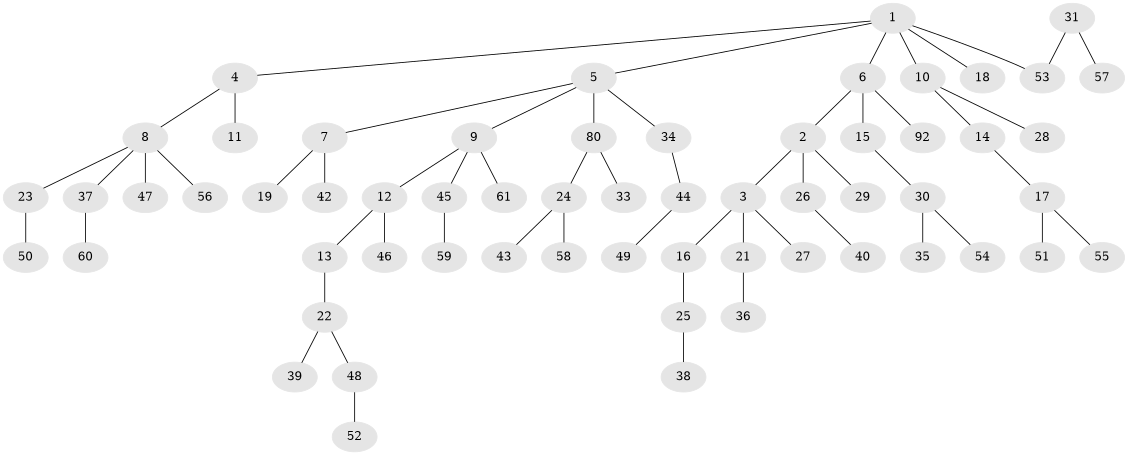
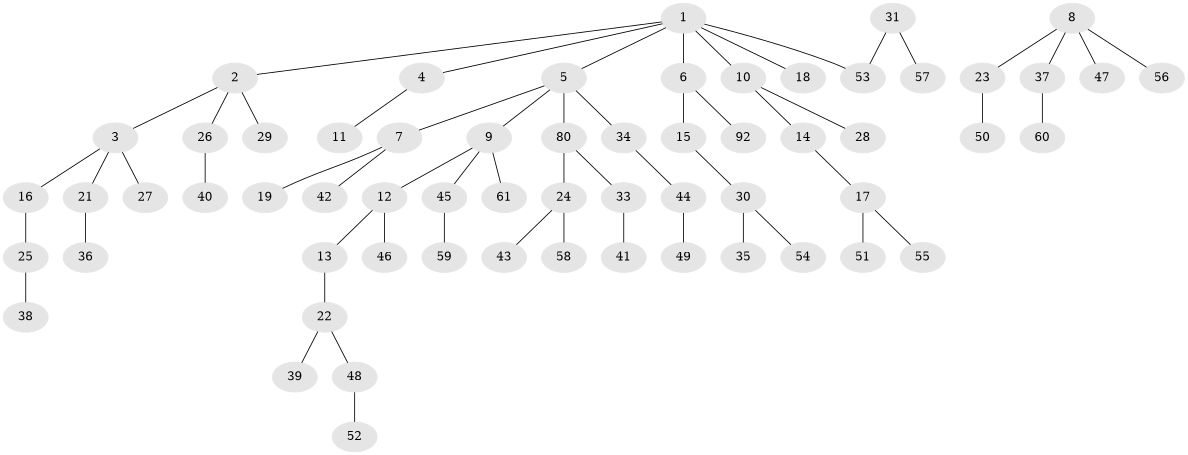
edge "4" -- "8": removed
edge "6" -- "2": now "1" -- "2"
node "41": added
